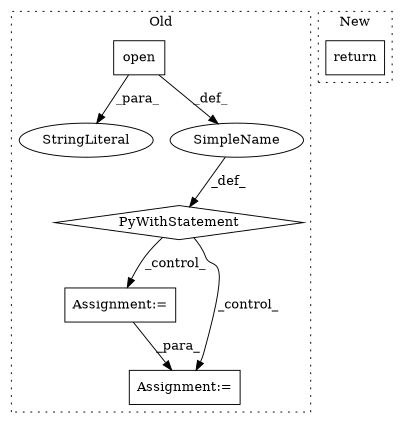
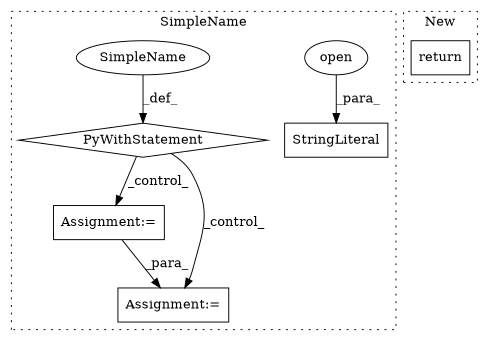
cluster "Old": label "Old" -> "SimpleName"
node "open": shape box -> ellipse
edge "open" -> "SimpleName": removed, label "_def_"
node "StringLiteral": shape ellipse -> box
